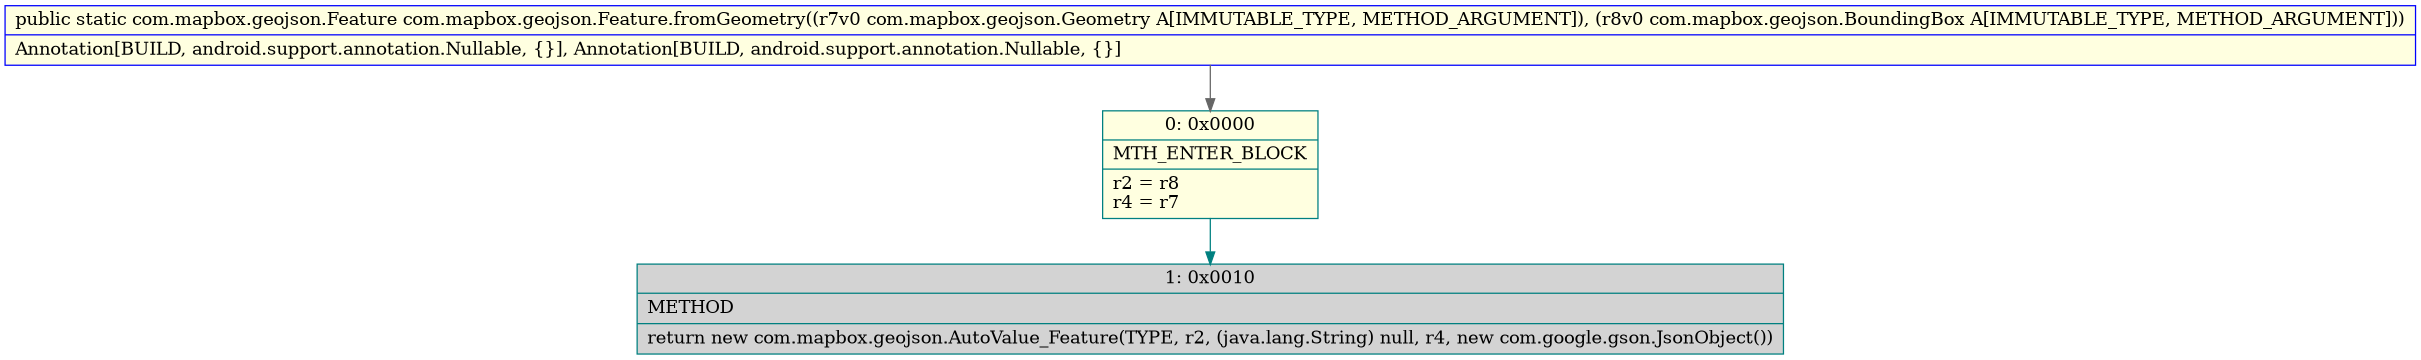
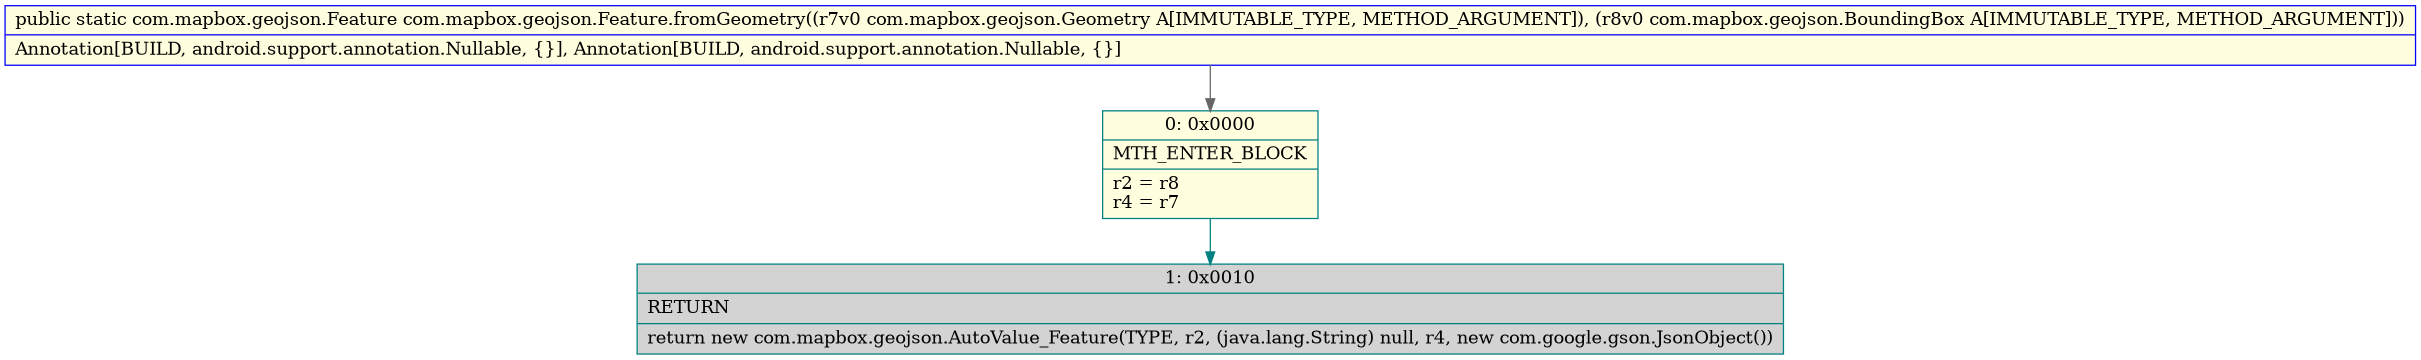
node "1: 0x0010": text "METHOD" -> "RETURN"
